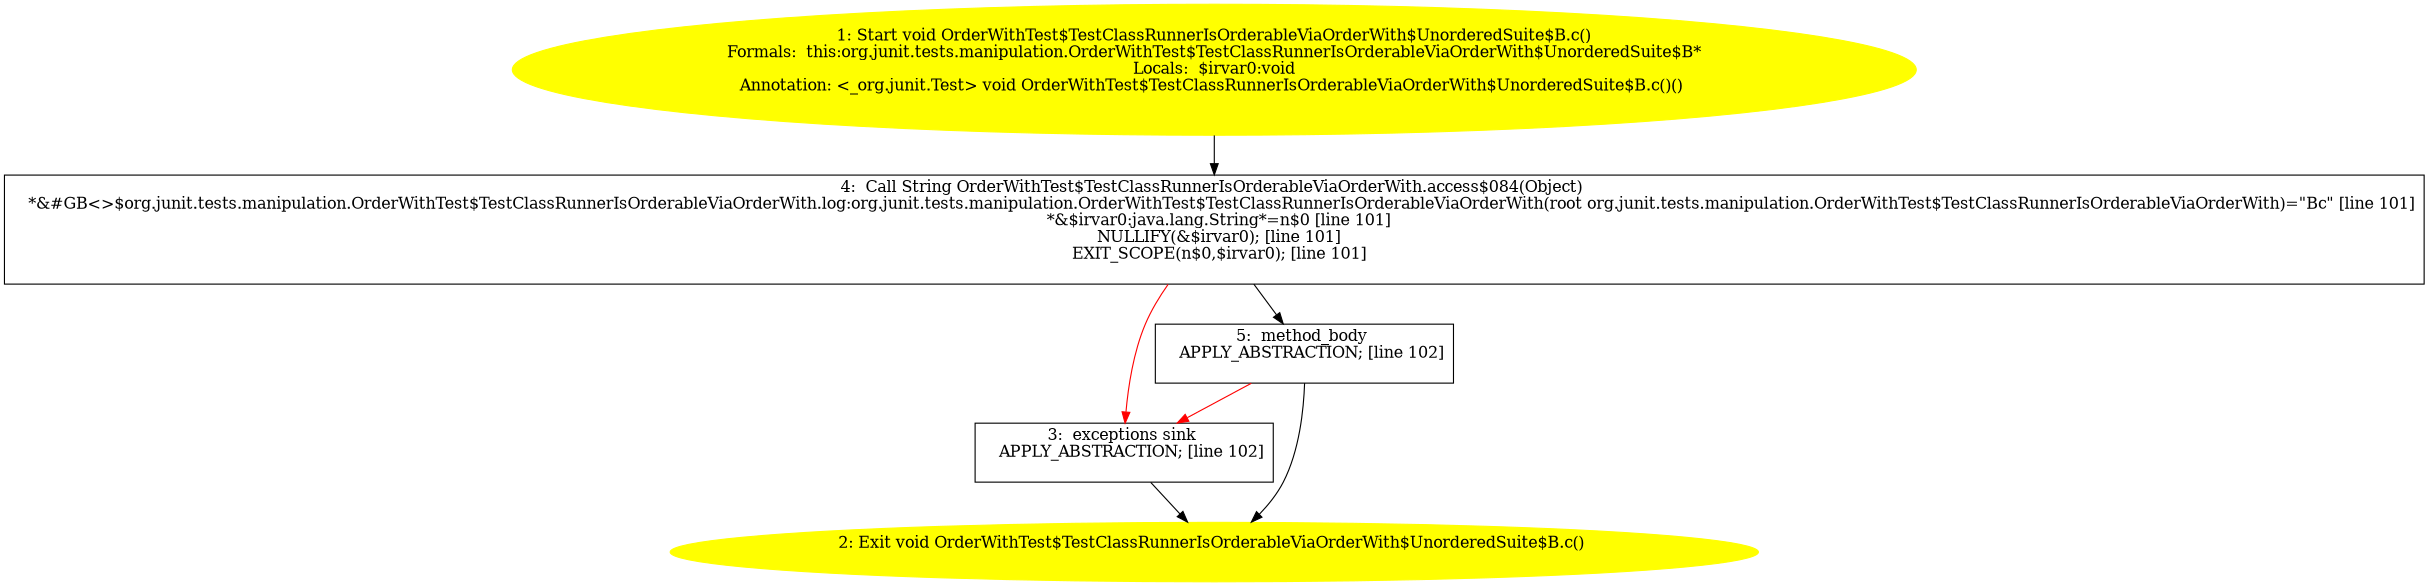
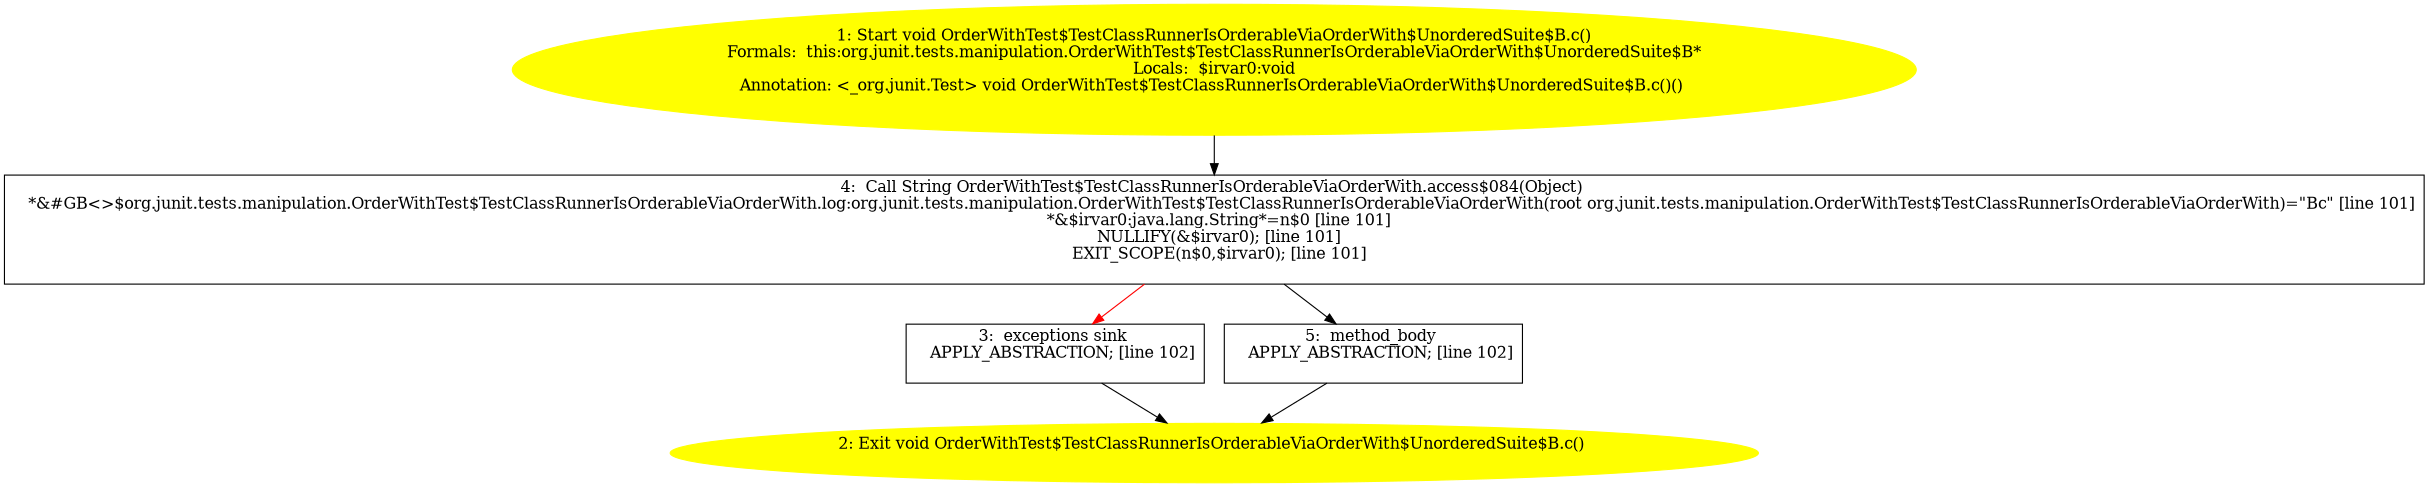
edge "5:  method_body APPLY_ABSTRACTION; [line 102]" -> "3:  exceptions sink APPLY_ABSTRACTION; [line 102]": removed
